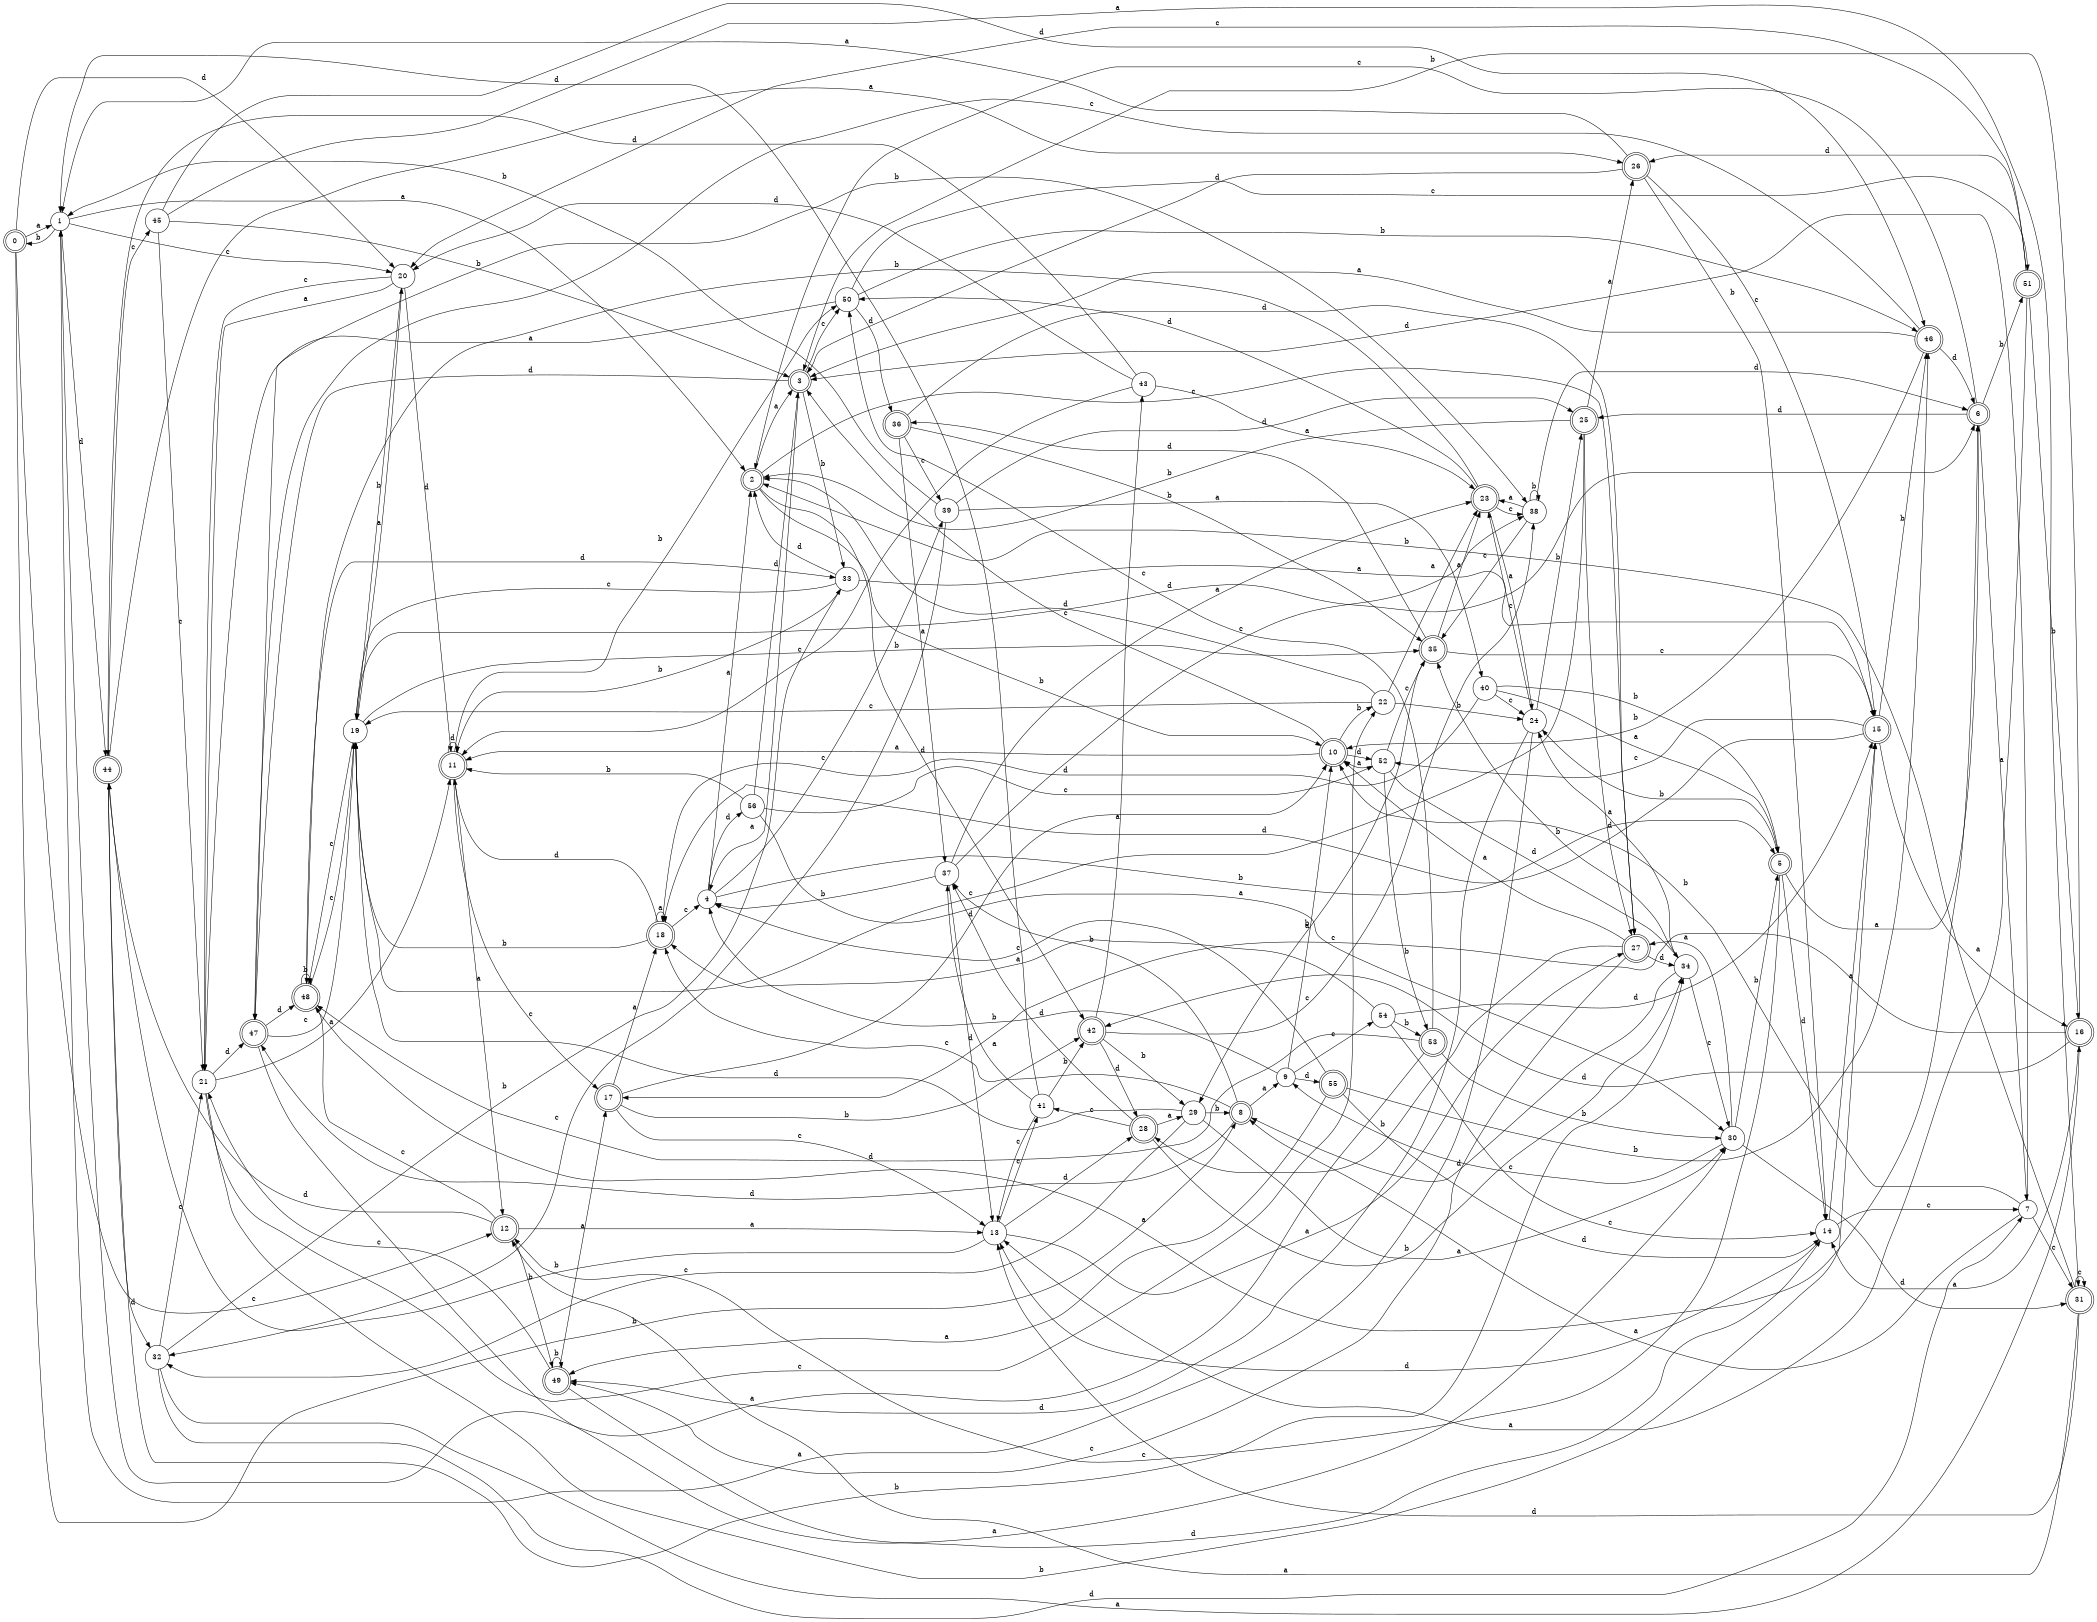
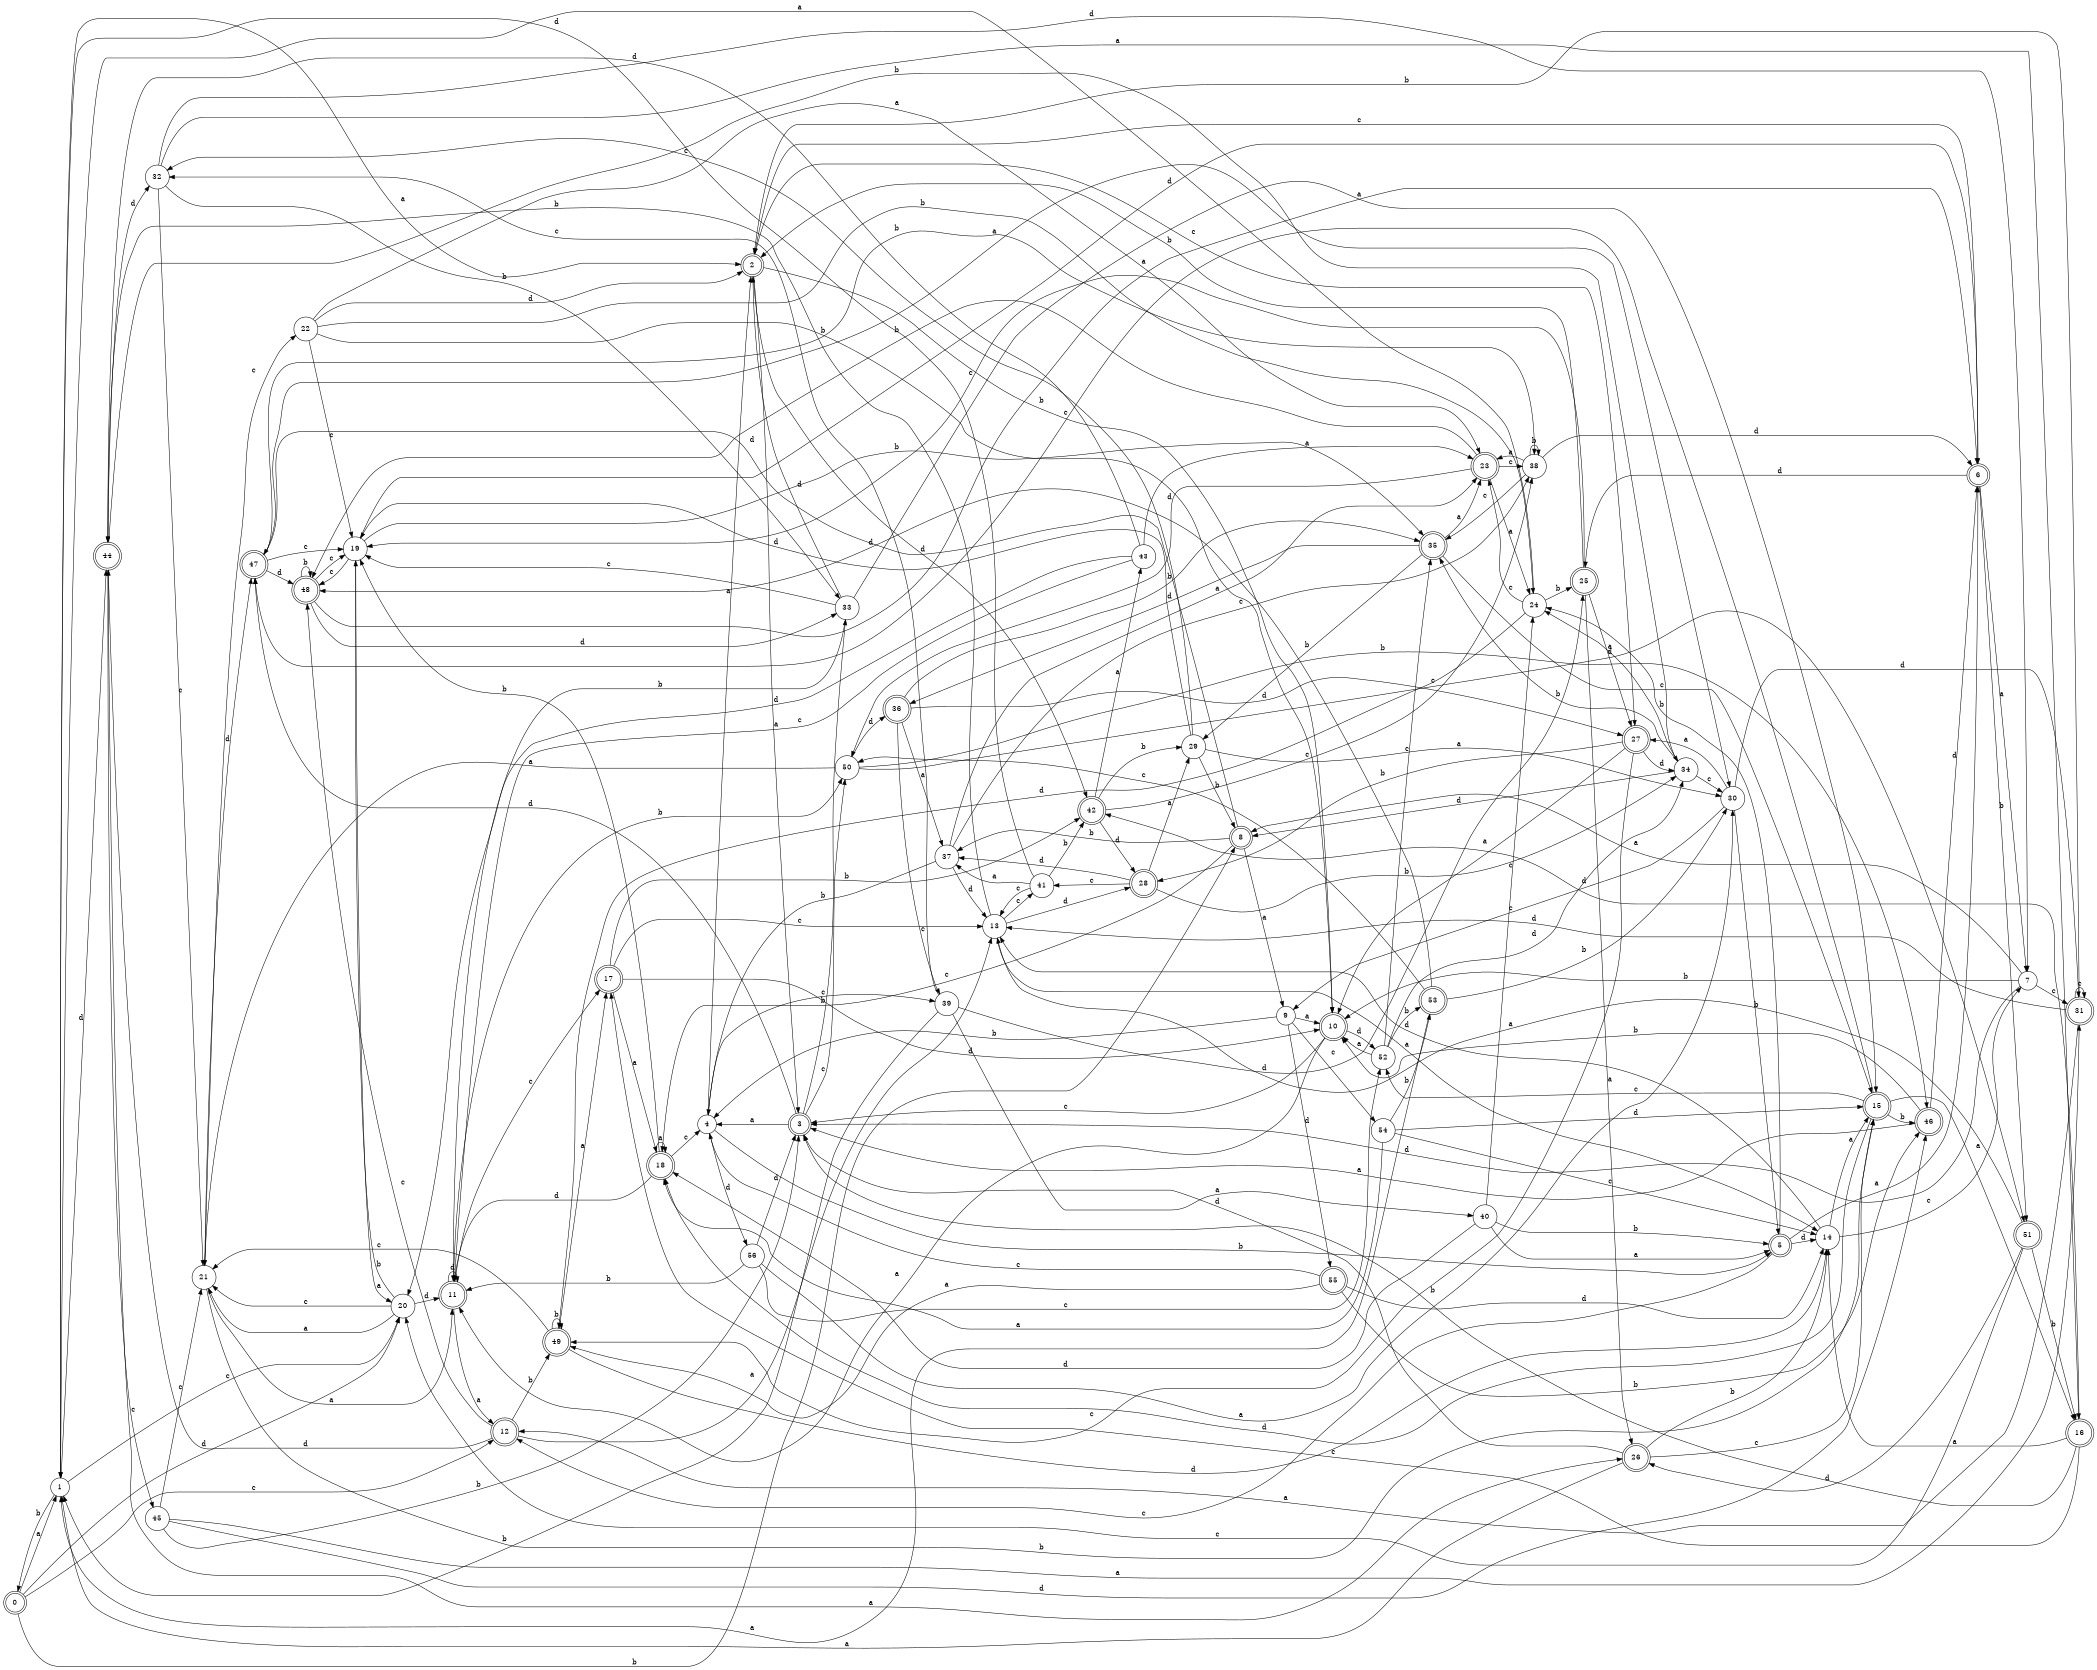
edge "46" -> "47": now "15" -> "47"
edge "10" -> "22": reversed
edge "13" -> "27": now "13" -> "14"
